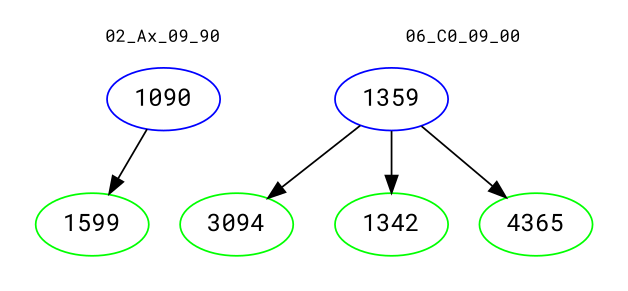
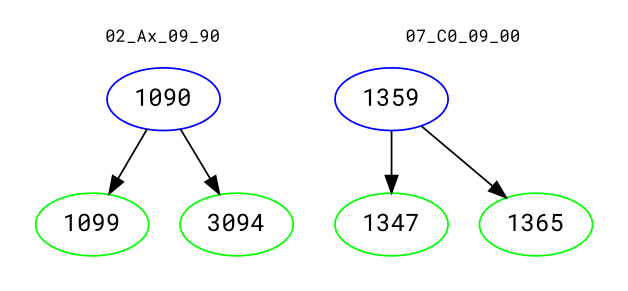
cluster "06_C0_09_00": label "06_C0_09_00" -> "07_C0_09_00"
edge "1359" -> "3094": now "1090" -> "3094"
node "1599": label "1599" -> "1099"
node "1342": label "1342" -> "1347"
node "4365": label "4365" -> "1365"
